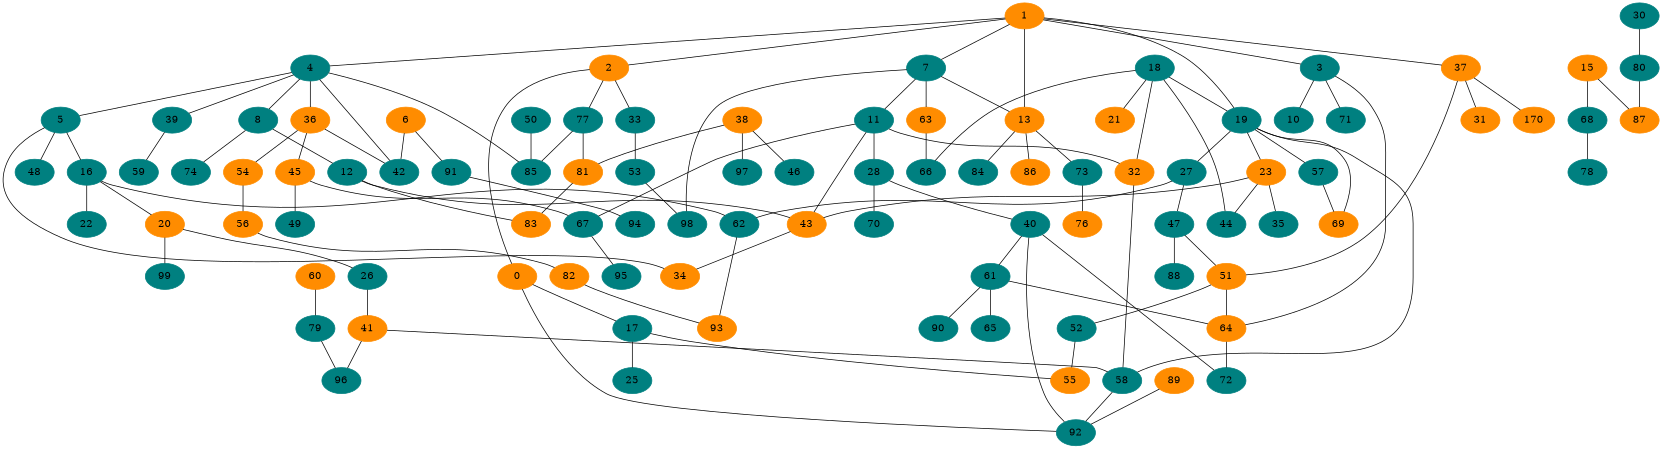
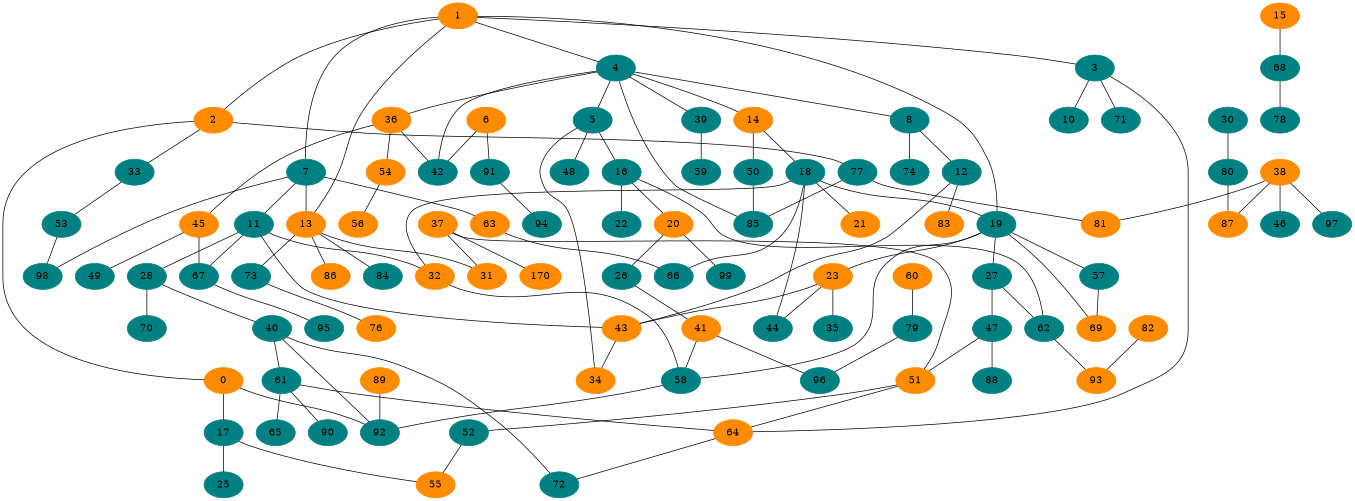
edge "1" -- "37": removed
edge "15" -- "87": now "38" -- "87"
node "14": added
edge "81" -- "83": removed
edge "13" -- "31": added
edge "56" -- "82": removed
